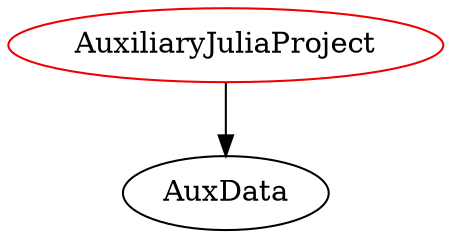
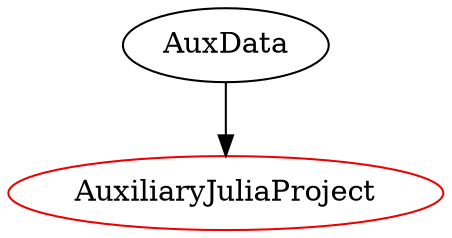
edge "AuxiliaryJuliaProject" -> "AuxData": reversed
